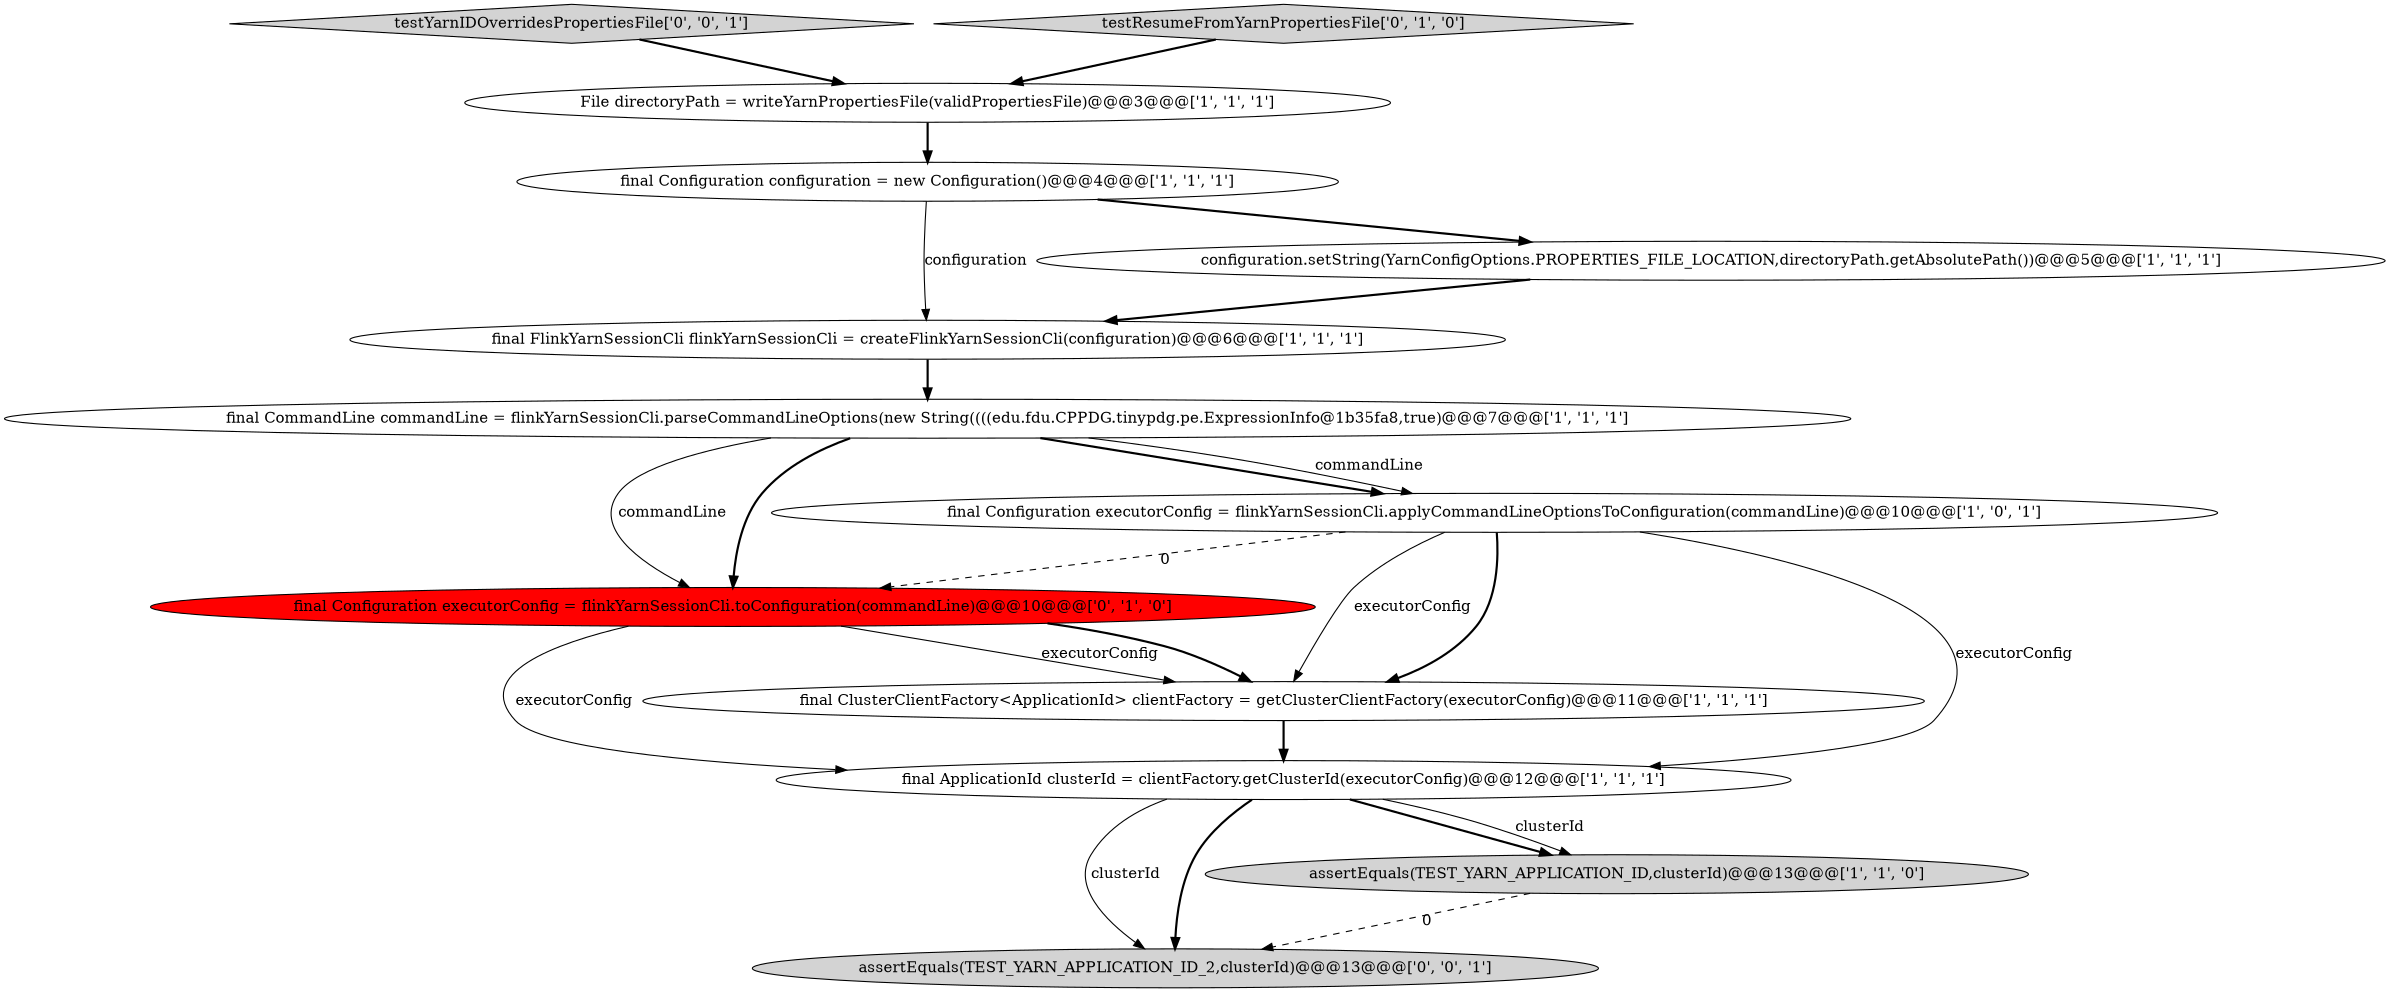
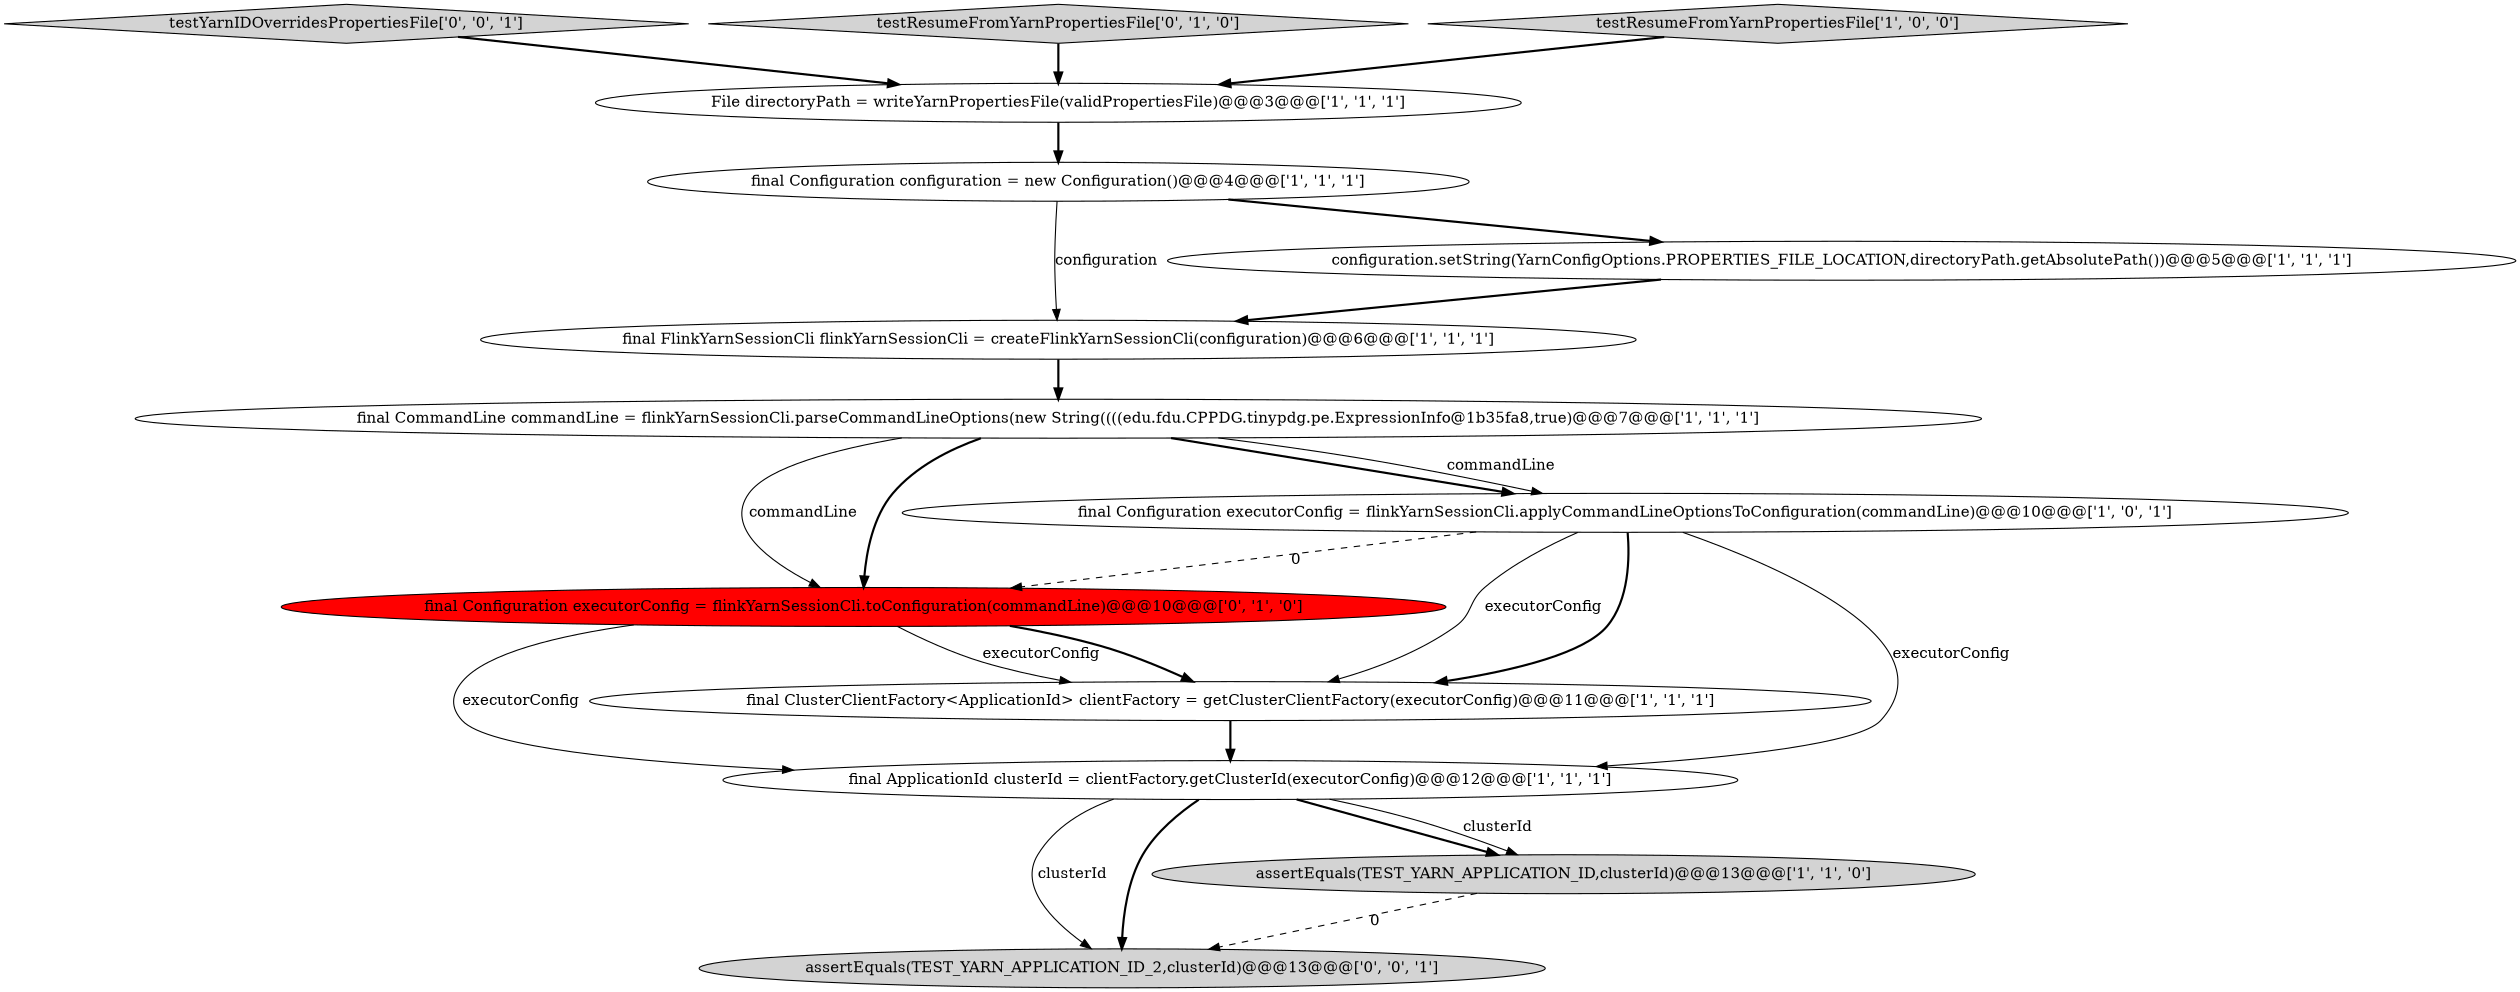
node "testResumeFromYarnPropertiesFile['1', '0', '0']": added
